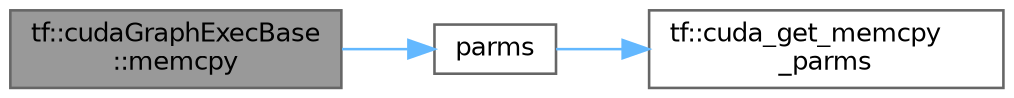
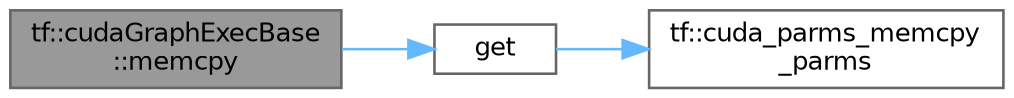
node "parms": label "parms" -> "get"
node "tf::cuda_get_memcpy _parms": label "tf::cuda_get_memcpy _parms" -> "tf::cuda_parms_memcpy _parms"
